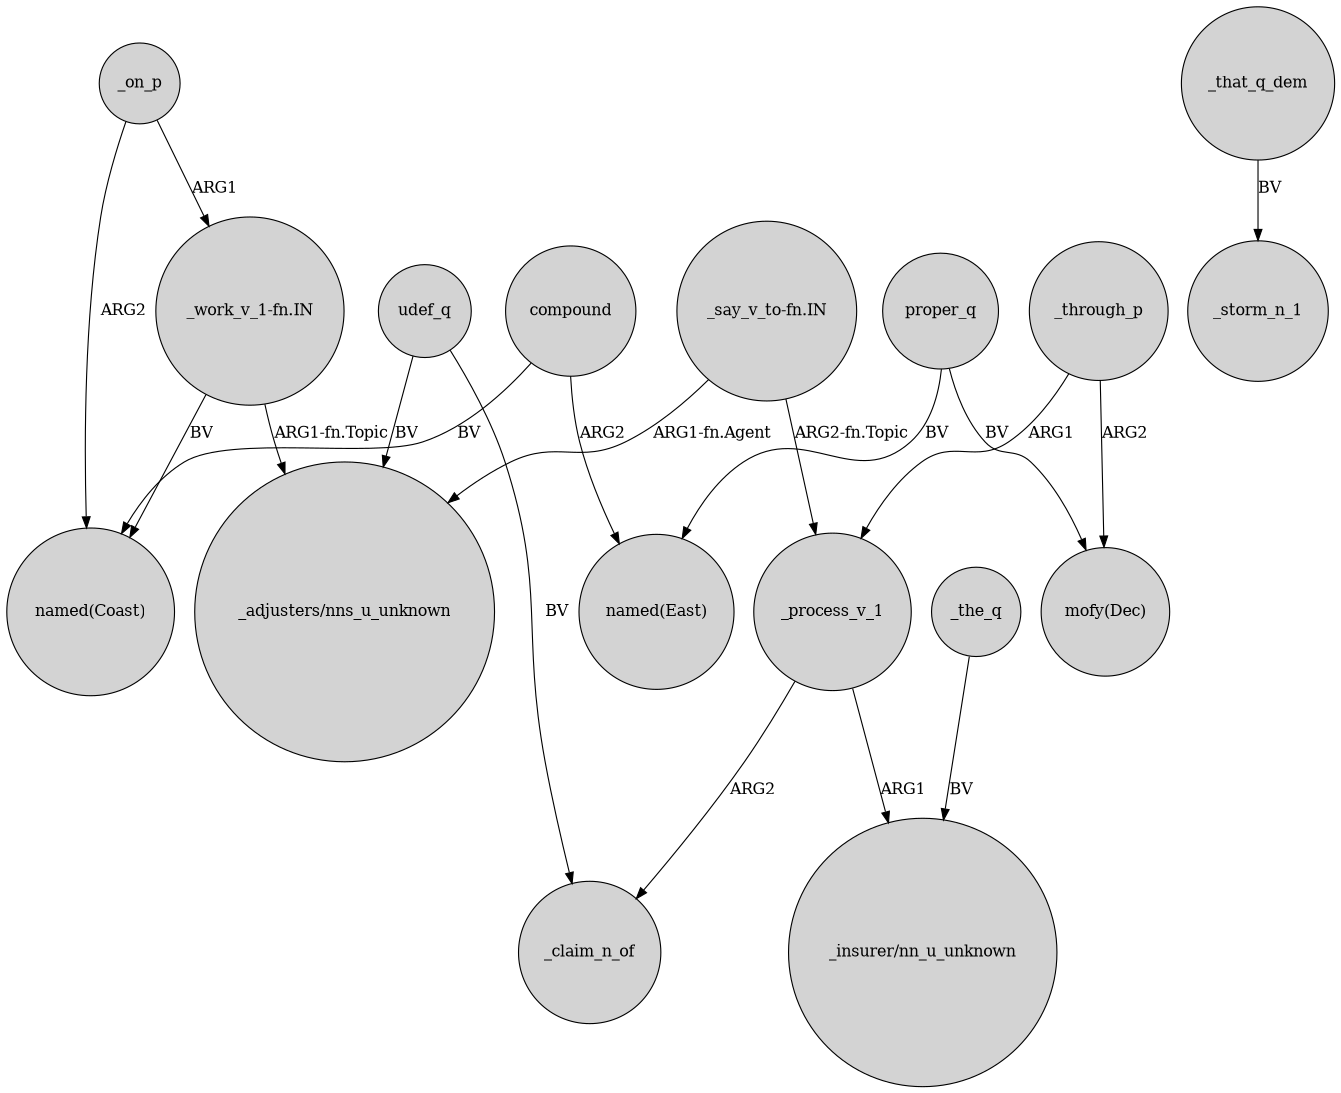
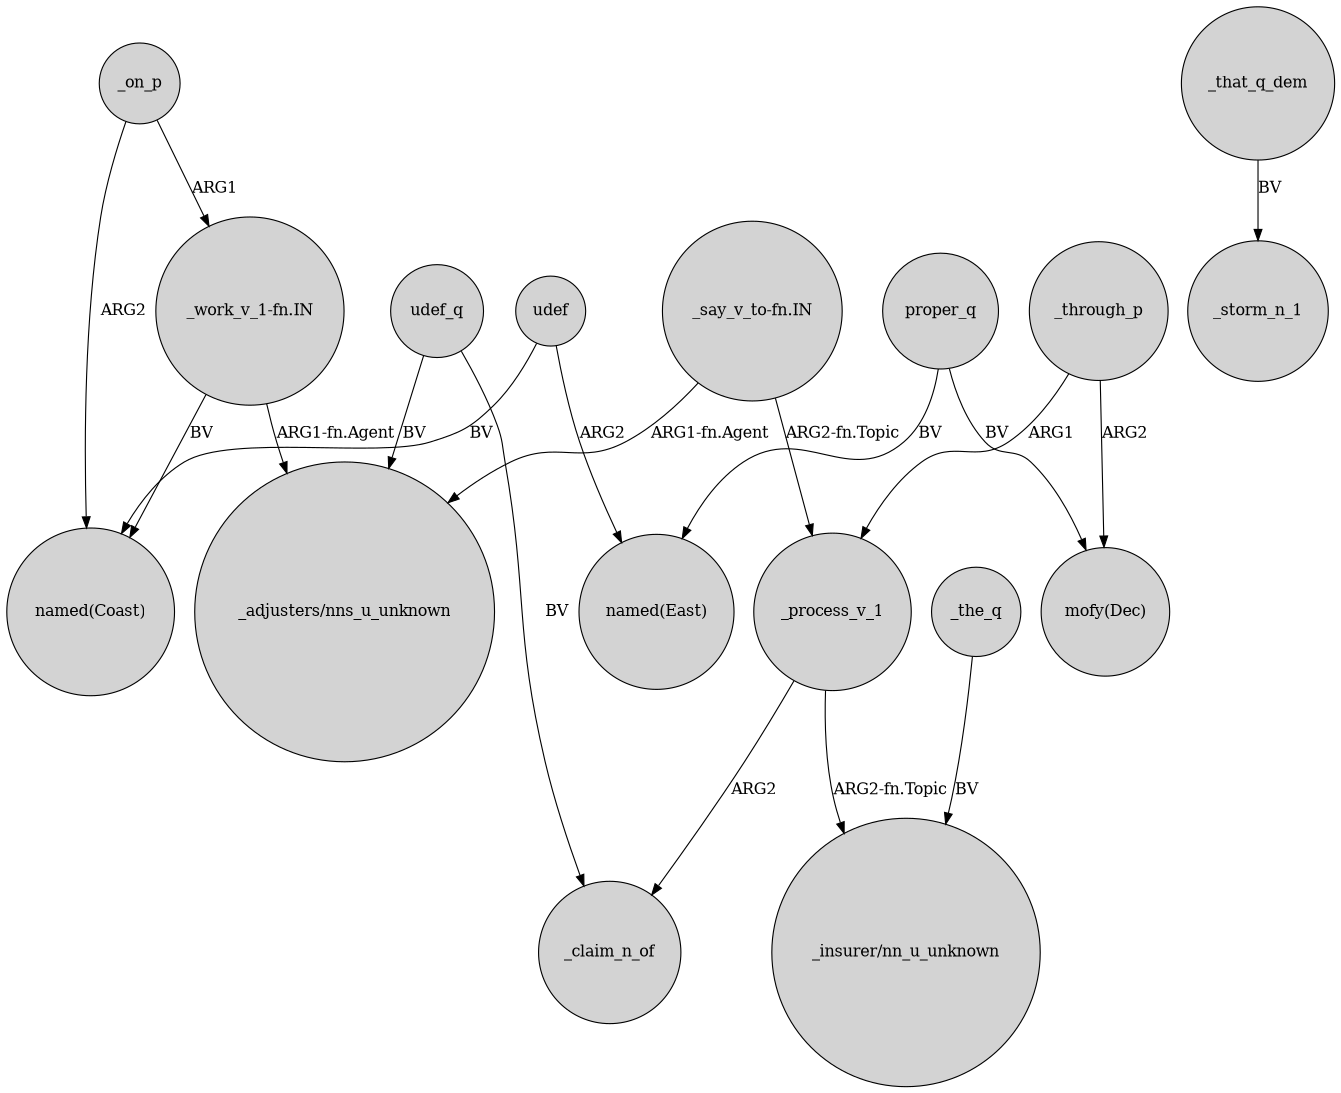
node "compound": label "compound" -> "udef"
edge "_work_v_1-fn.IN" -> "_adjusters/nns_u_unknown": label "ARG1-fn.Topic" -> "ARG1-fn.Agent"
edge "_process_v_1" -> "_insurer/nn_u_unknown": label "ARG1" -> "ARG2-fn.Topic"
